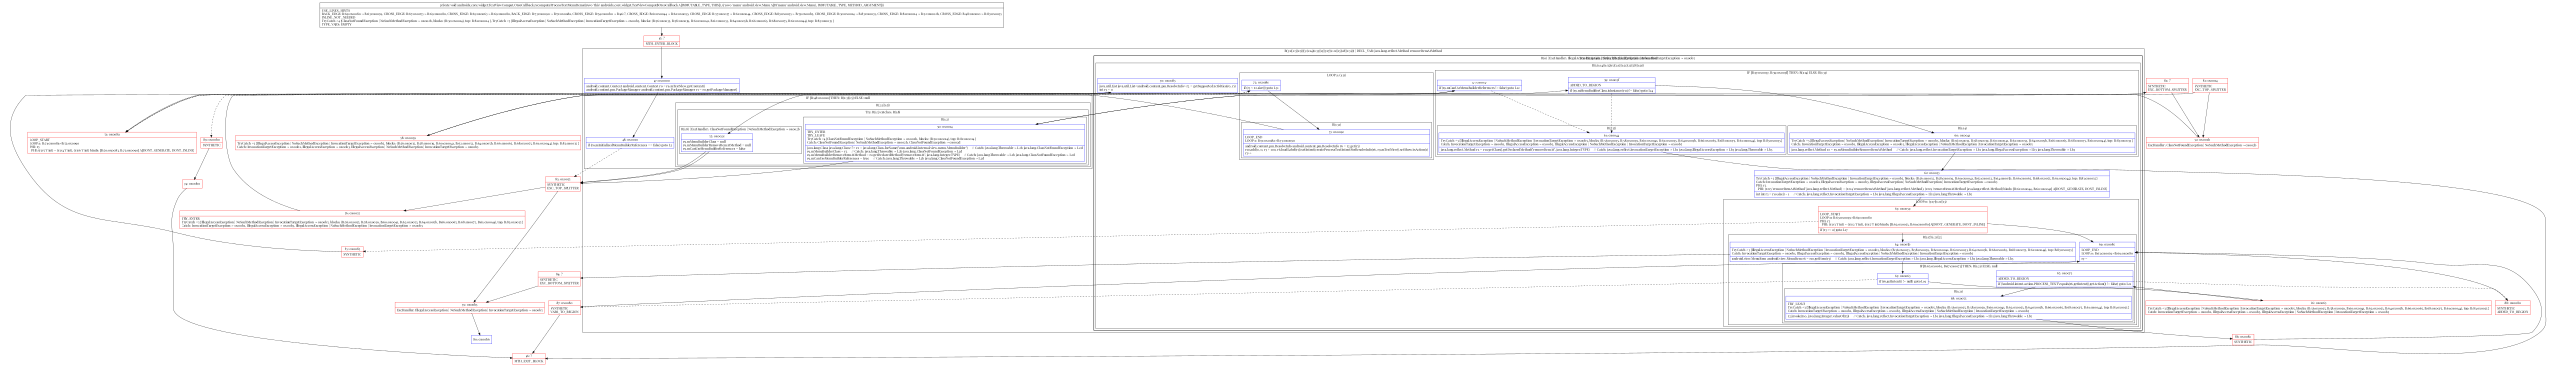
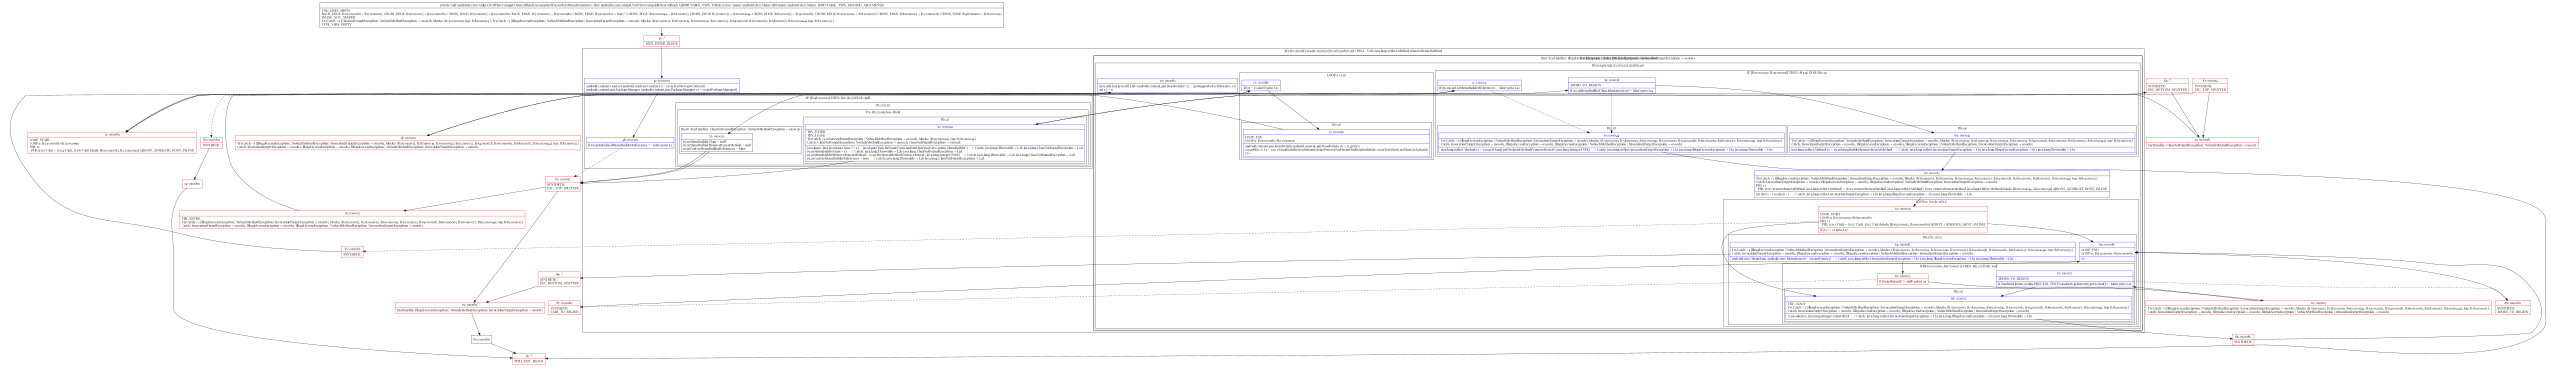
edge "71: 0x008a" -> "72: 0x008e": style dashed -> solid
edge "63: 0x0059" -> "64: 0x005b": now "63: 0x0059" -> "68: 0x0075"
node "65: 0x0063": color blue -> red
edge "87: 0x0080" -> "46: ?": now "80: 0x00b6" -> "46: ?"
